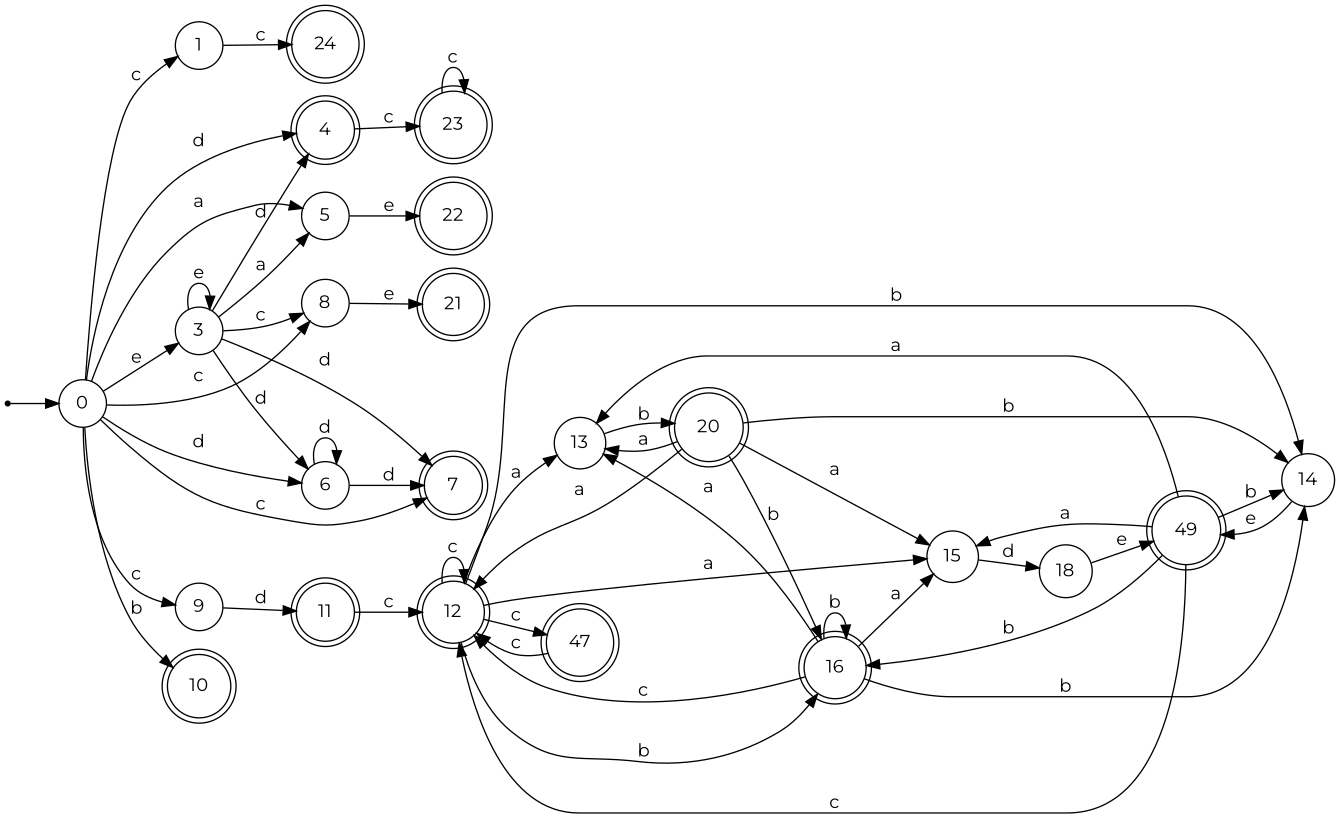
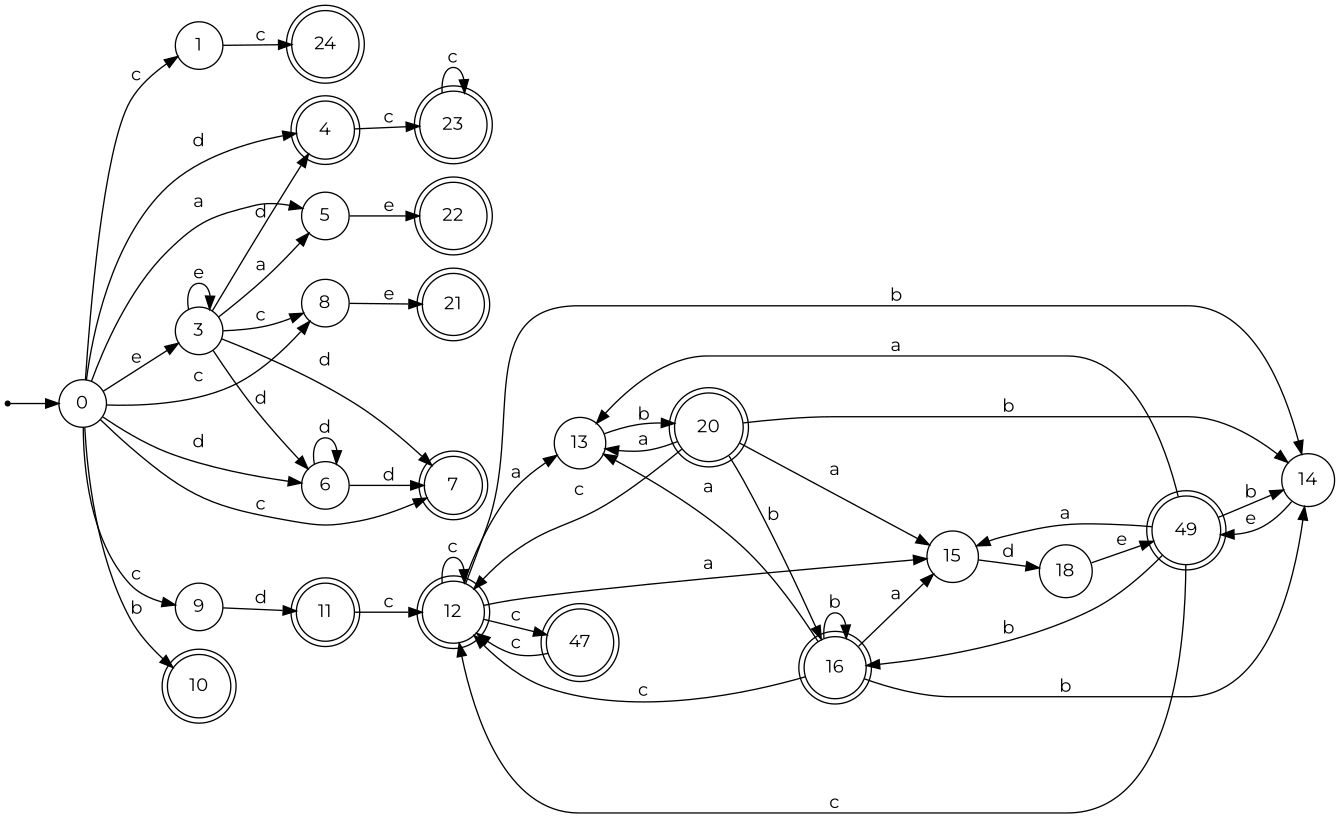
edge "20" -> "12": label "a" -> "c"
edge "12" -> "16": removed, label "b"
